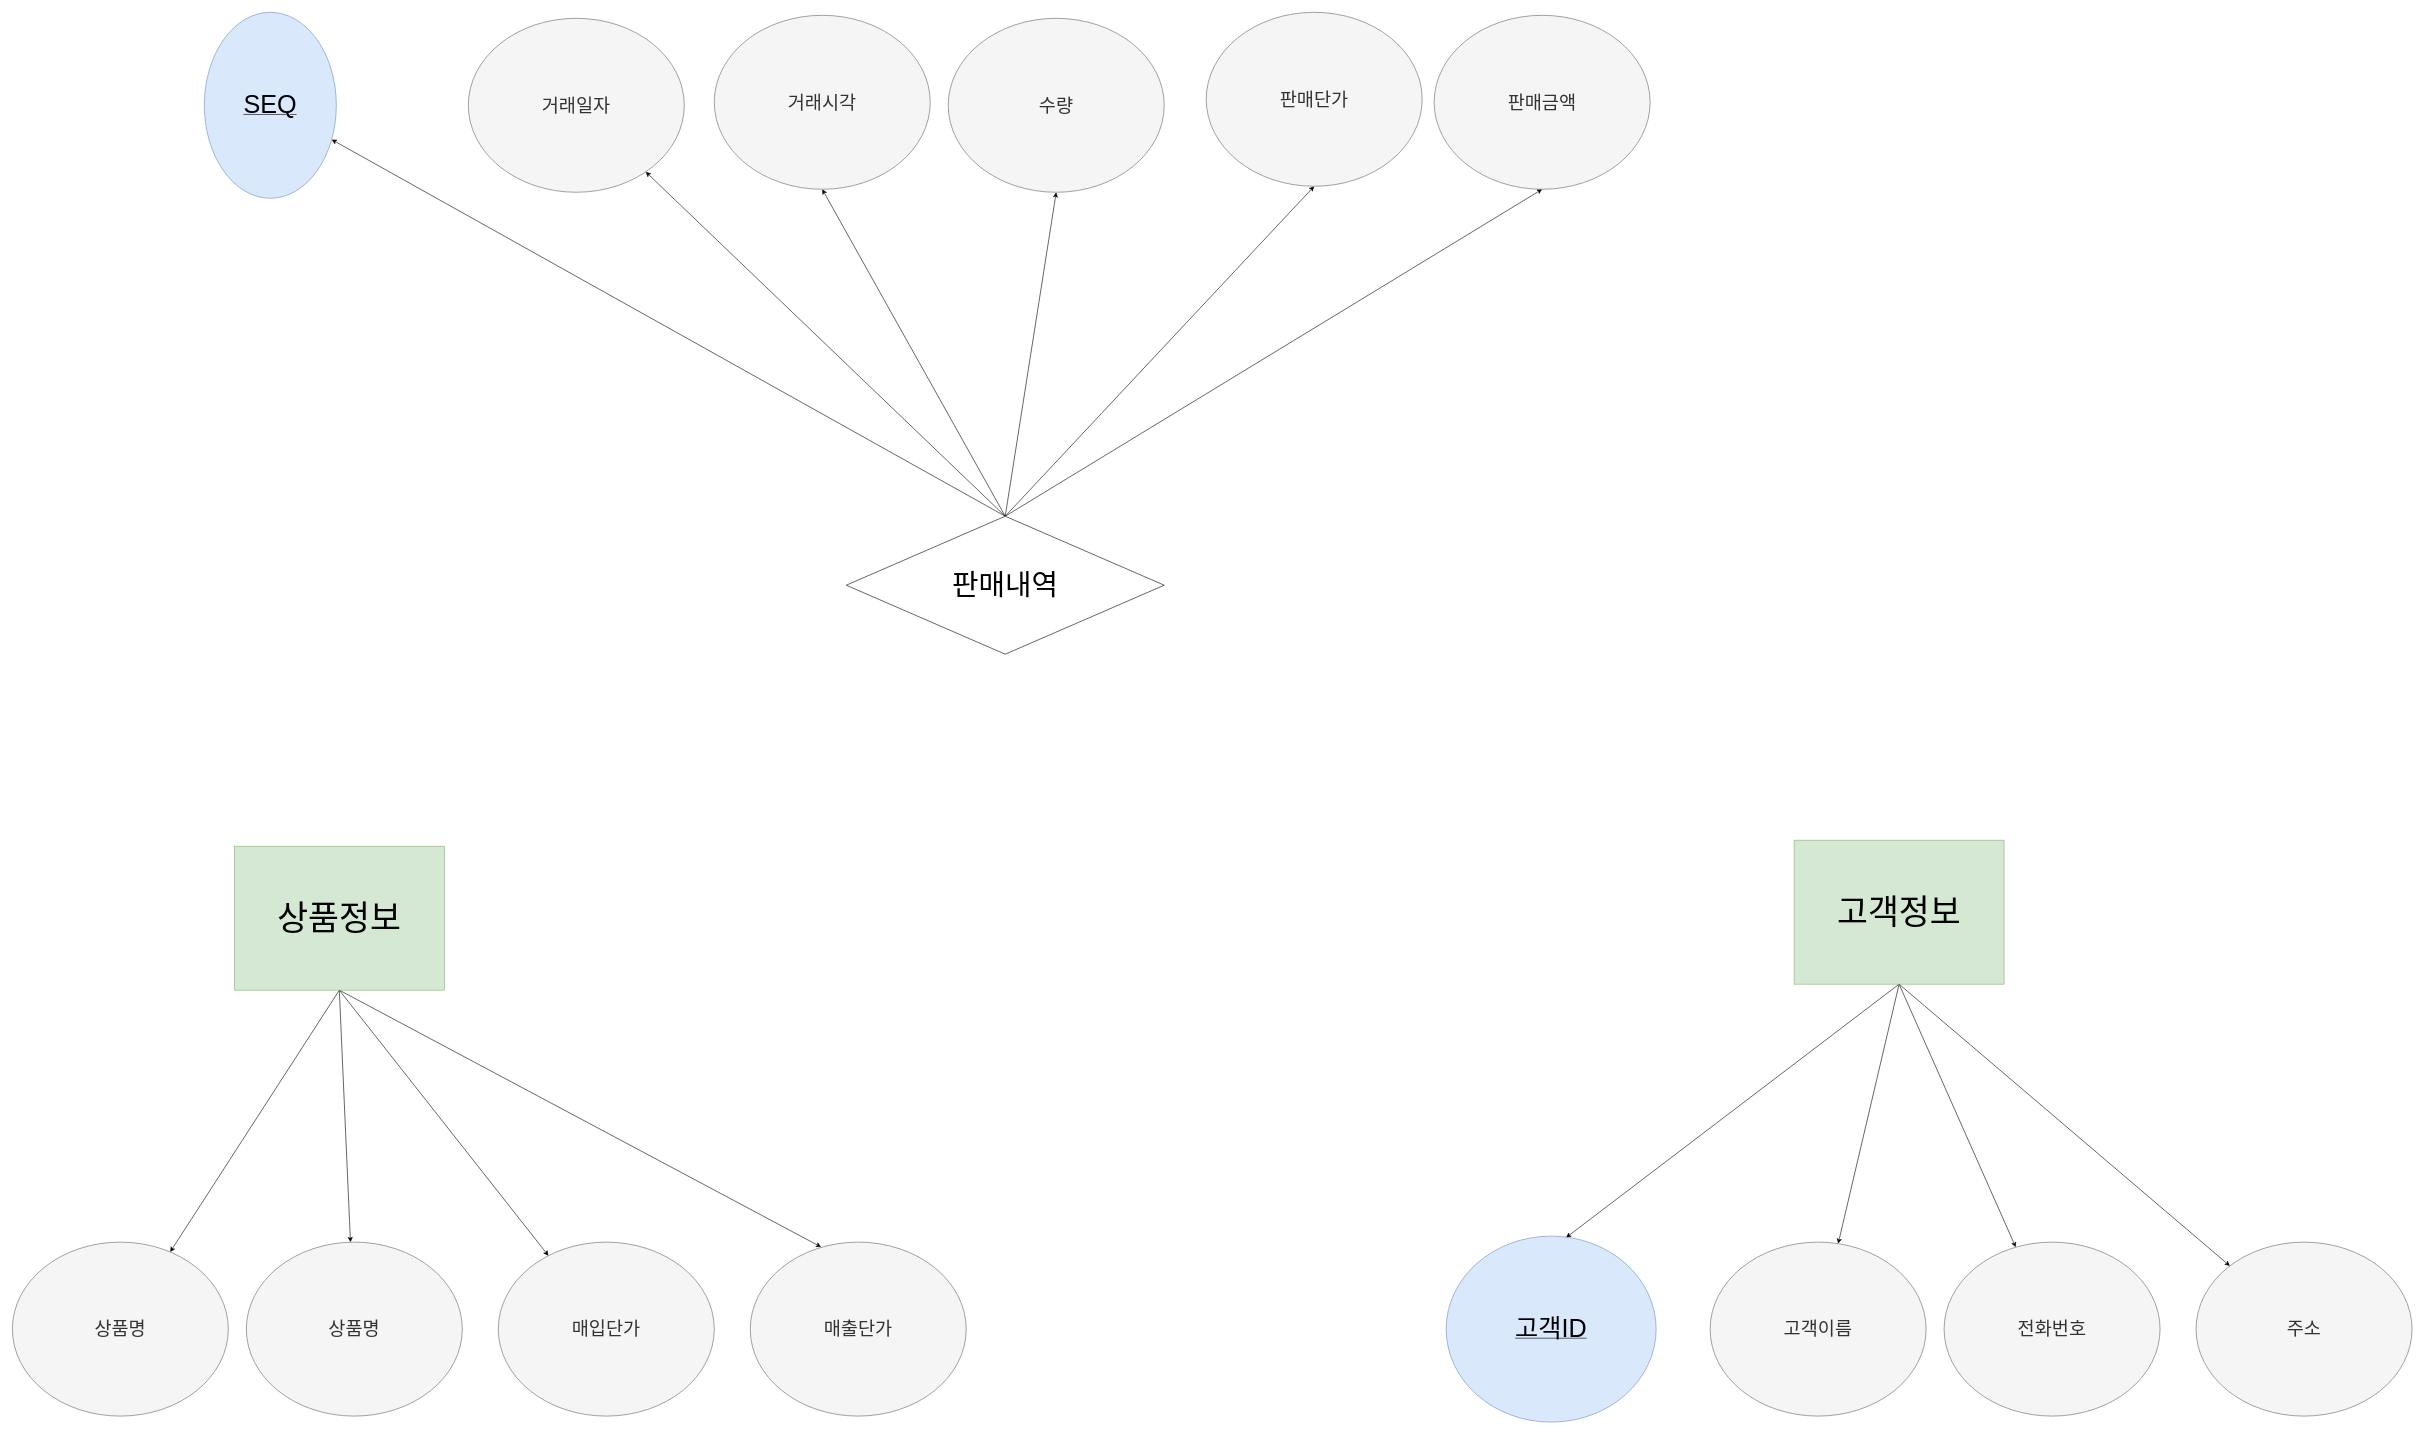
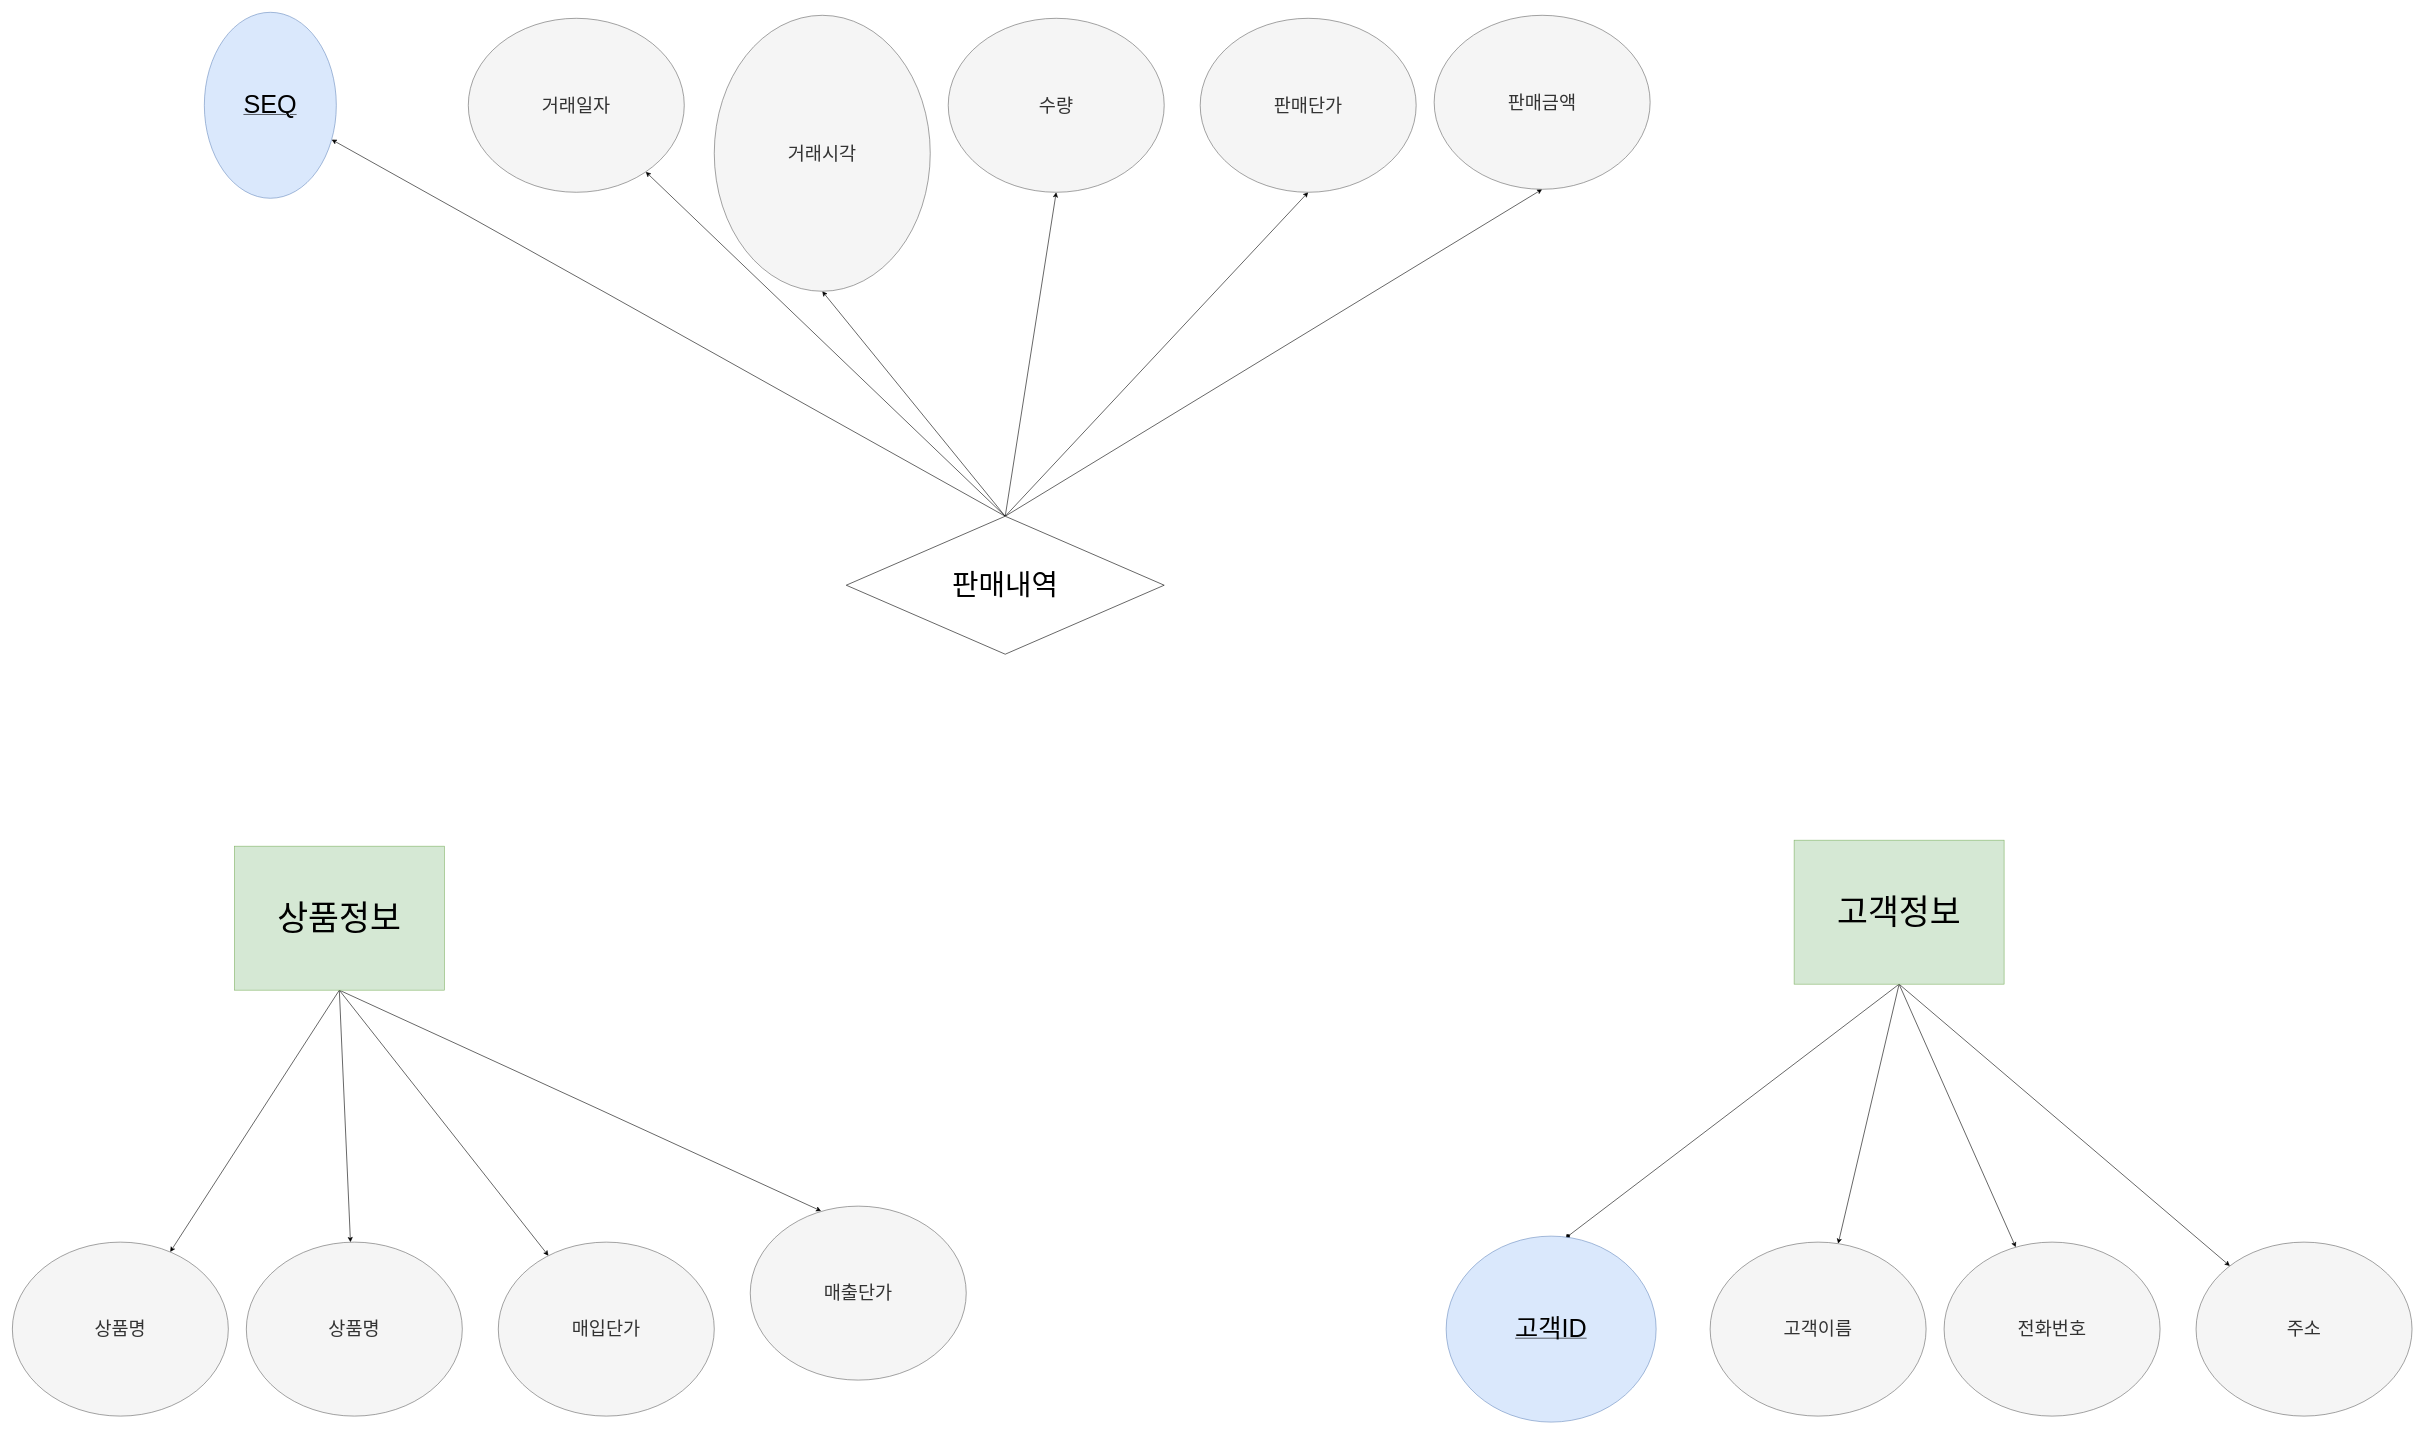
node "판매단가": moved (1314, 99) -> (1308, 105)
node "거래시각": size 216x174 -> 216x276
edge "고객정보" -> "고객ID": arrowhead classic -> diamond
node "매출단가": moved (858, 1329) -> (858, 1293)
